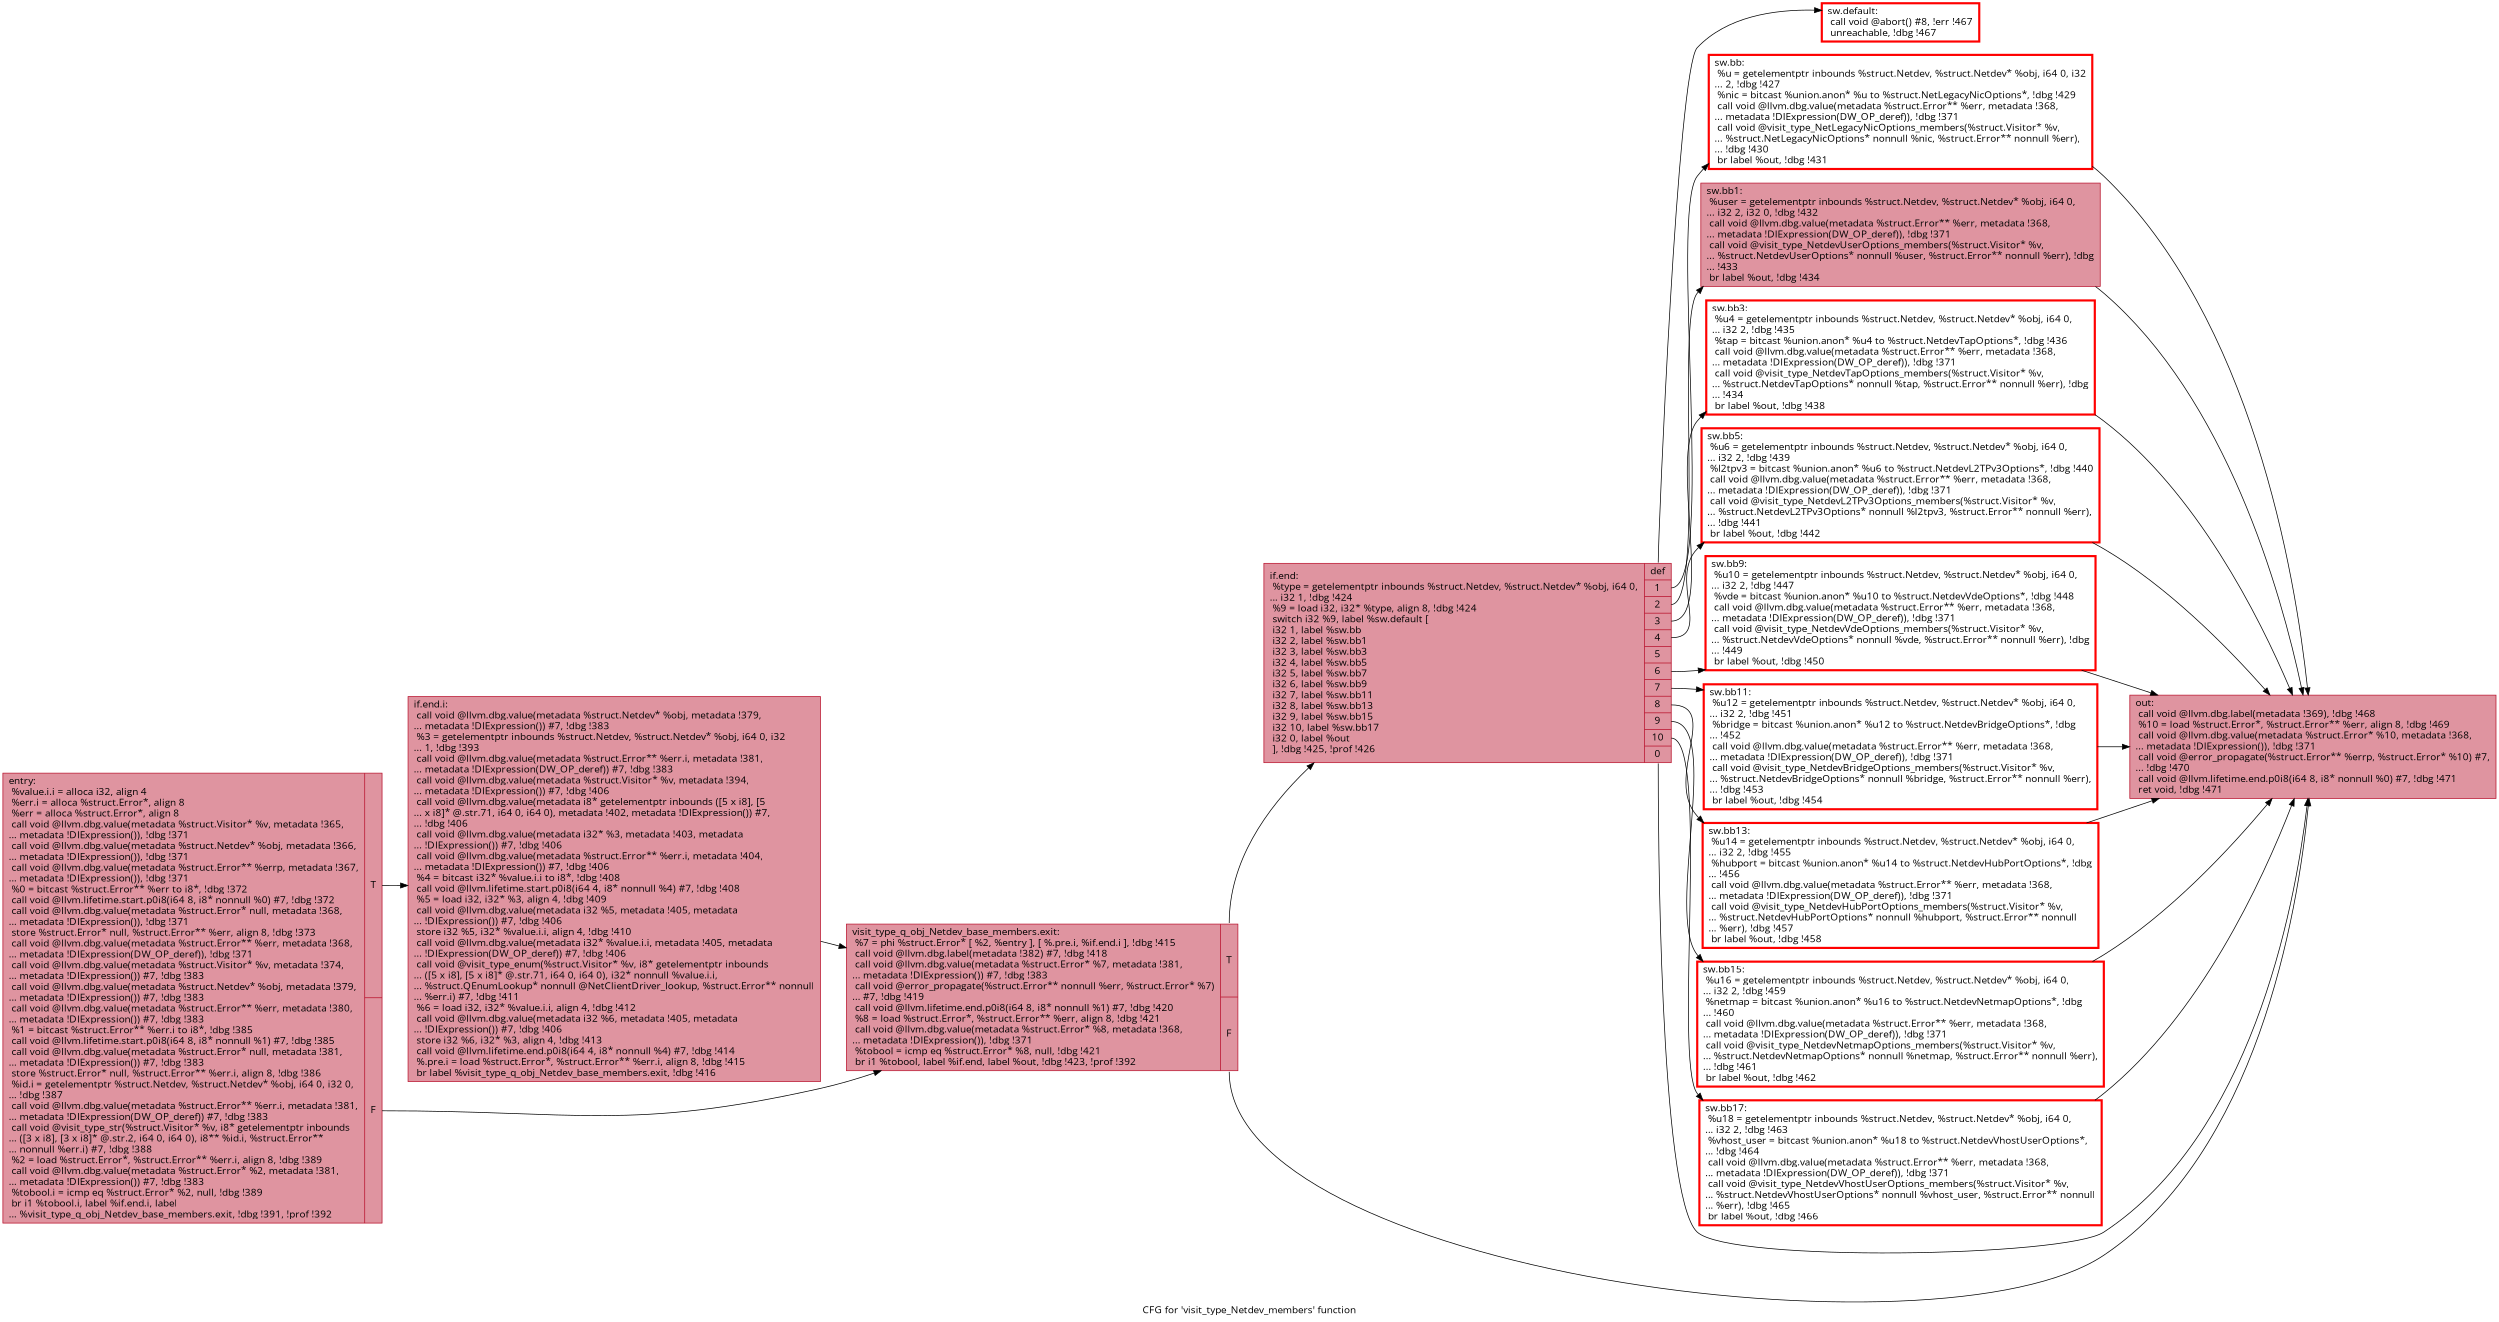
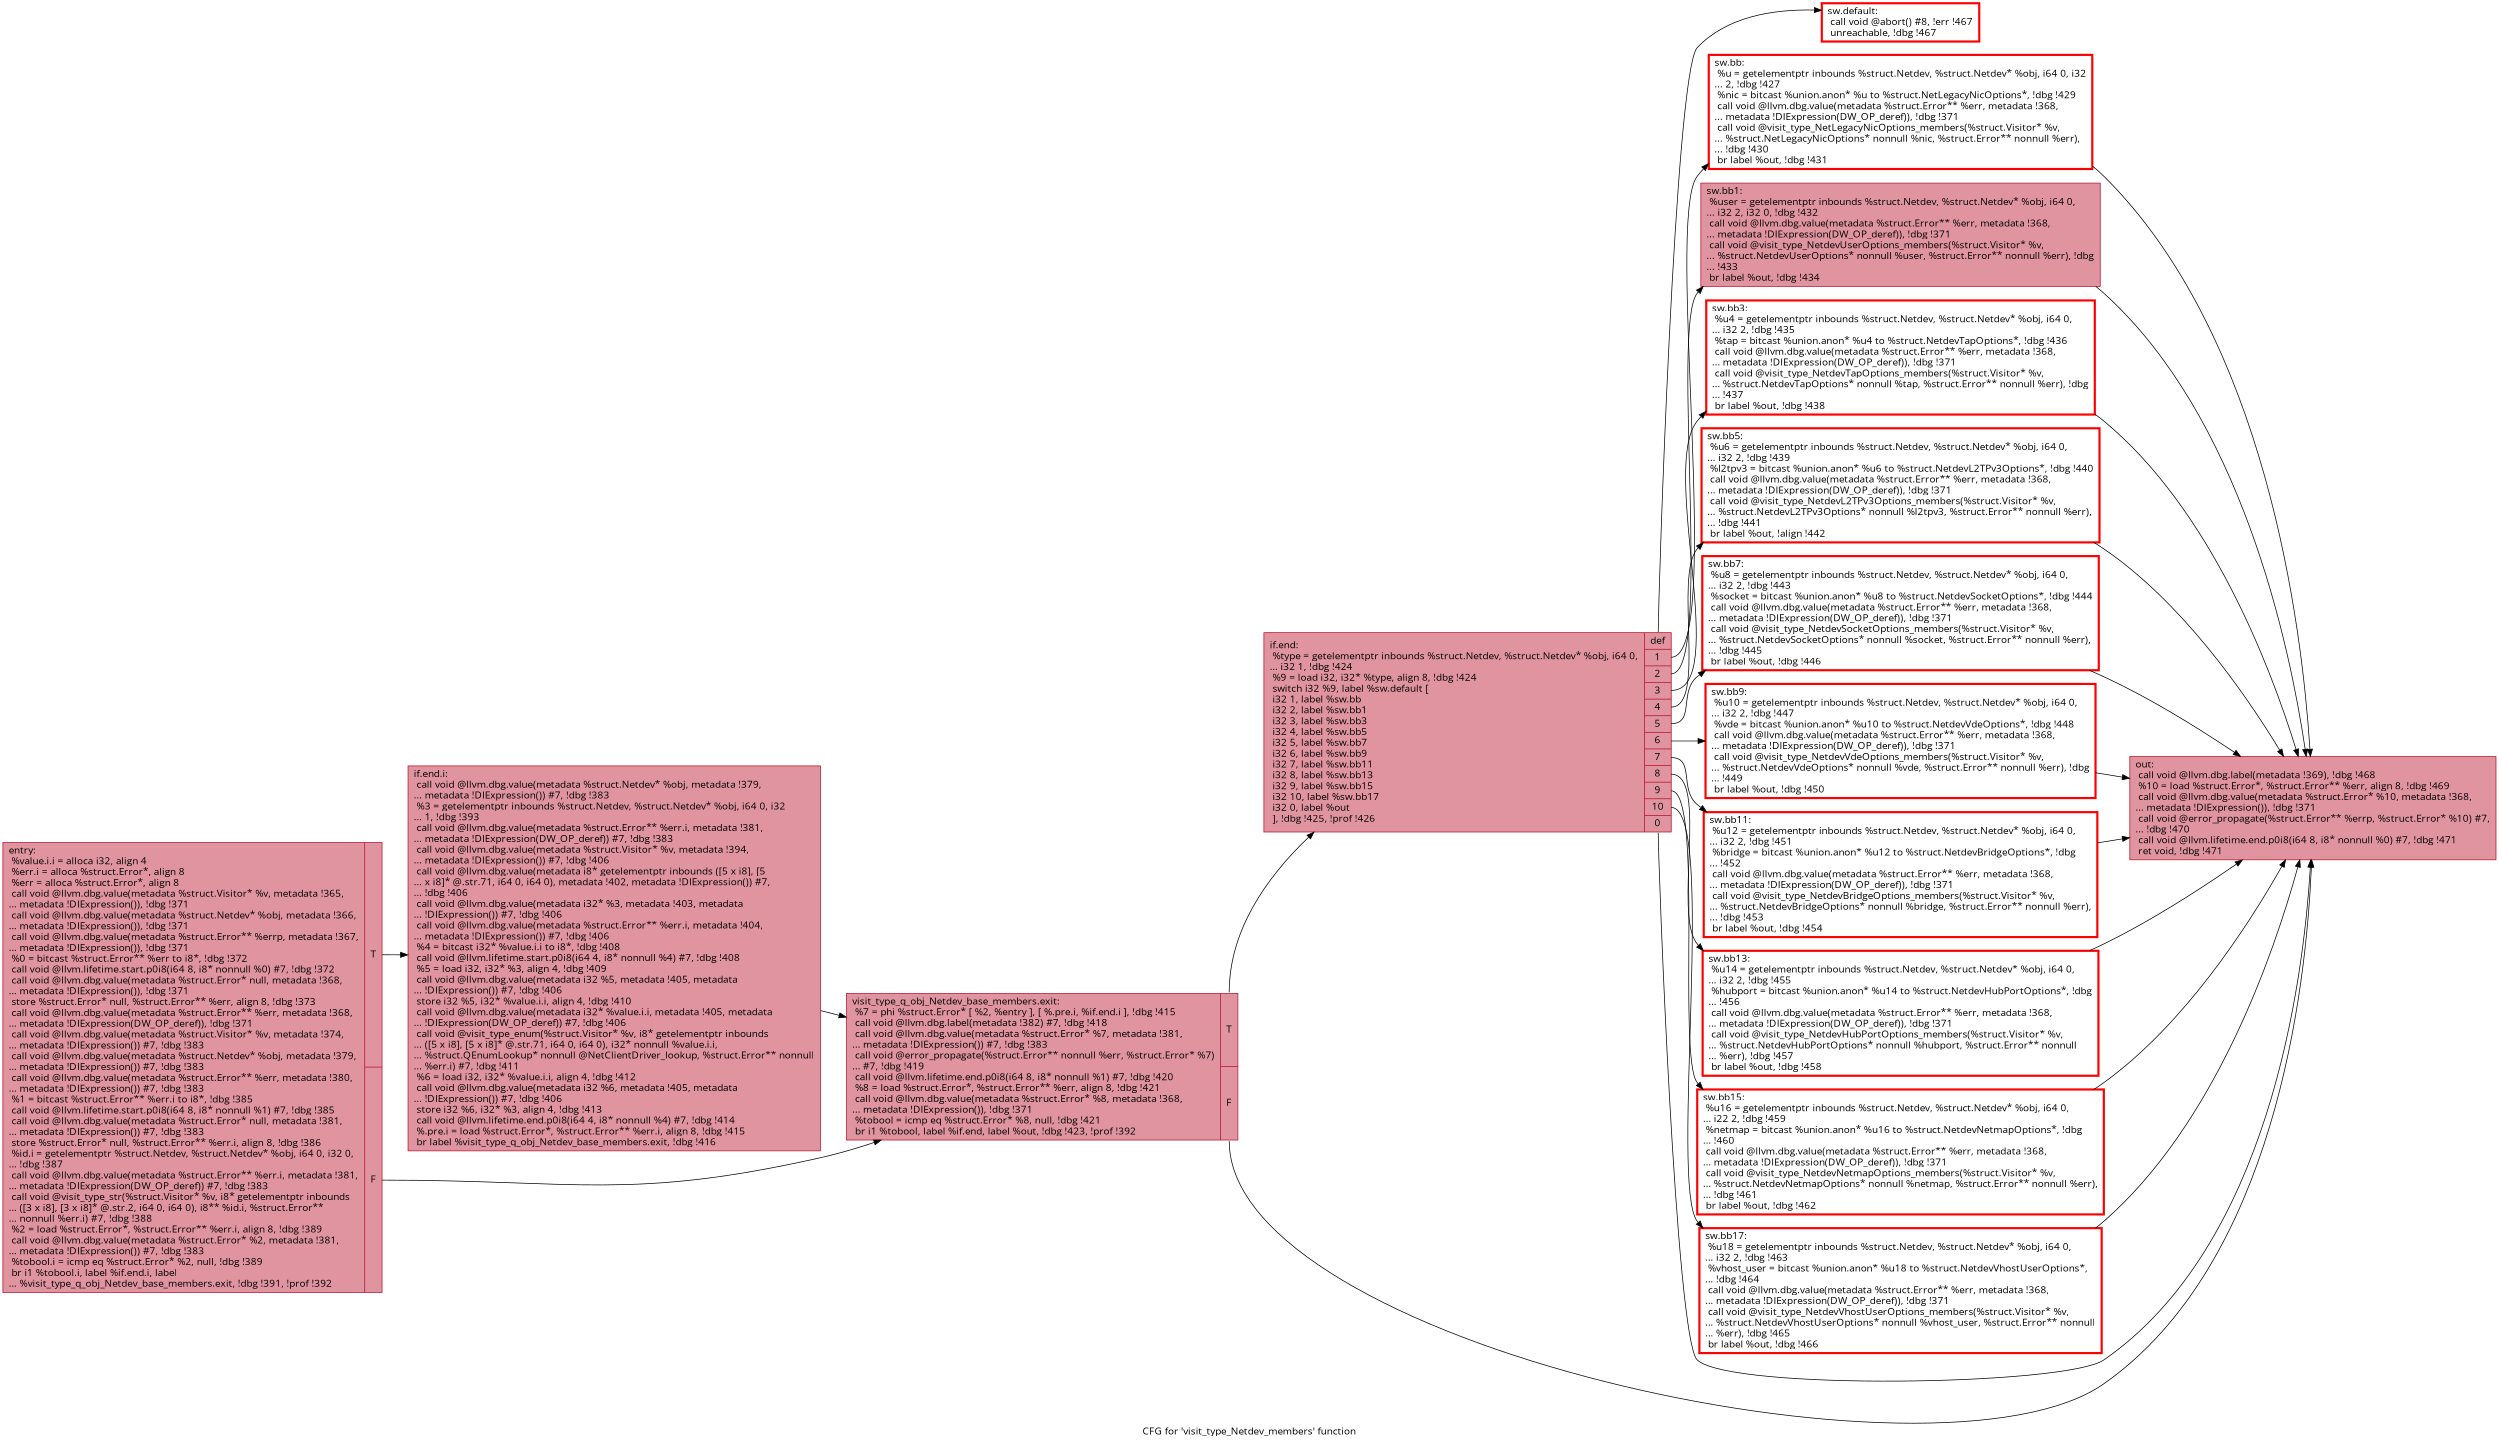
node "sw.bb3:": text "... !434" -> "... !437"
node "sw.bb5:": text "br label %out, !dbg !442" -> "br label %out, !align !442"
node "sw.bb7:": added
node "sw.bb15:": text "... i32 2, !dbg !459" -> "... i22 2, !dbg !459"
